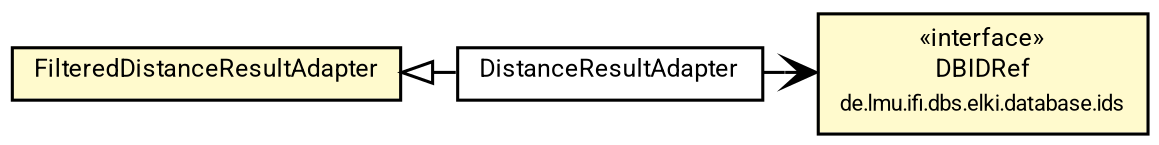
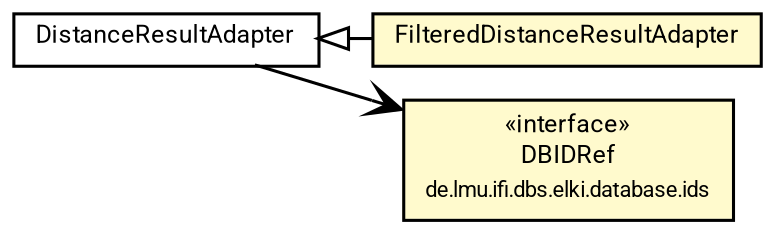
edge "DistanceResultAdapter" -> "FilteredDistanceResultAdapter": reversed
